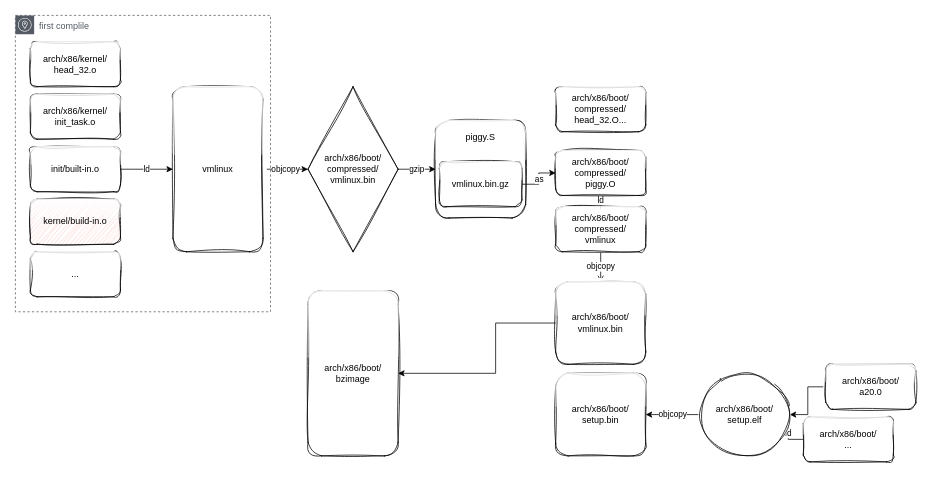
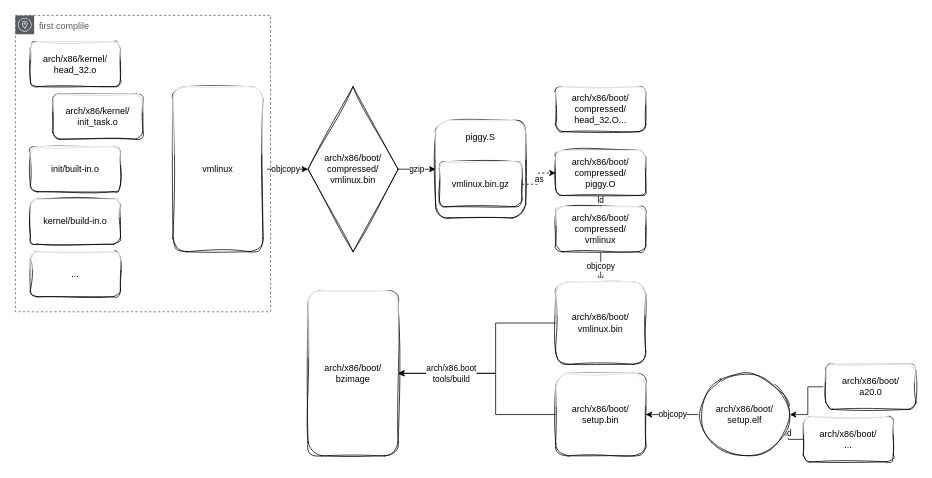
node "arch/x86/kernel/ init_task.o": moved (75, 117) -> (98, 117)
edge "init/built-in.o" -> "vmlinux": removed, label "ld"
edge "vmlinux.bin.gz" -> "arch/x86/boot/ compressed/ piggy.O": style solid -> dashed
node "kernel/build-in.o": fillcolor #f8cecc -> #ffffff
edge "arch/x86/boot/ setup.bin" -> "arch/x86/boot/ bzimage": added, label "arch/x86.boot tools/build"
